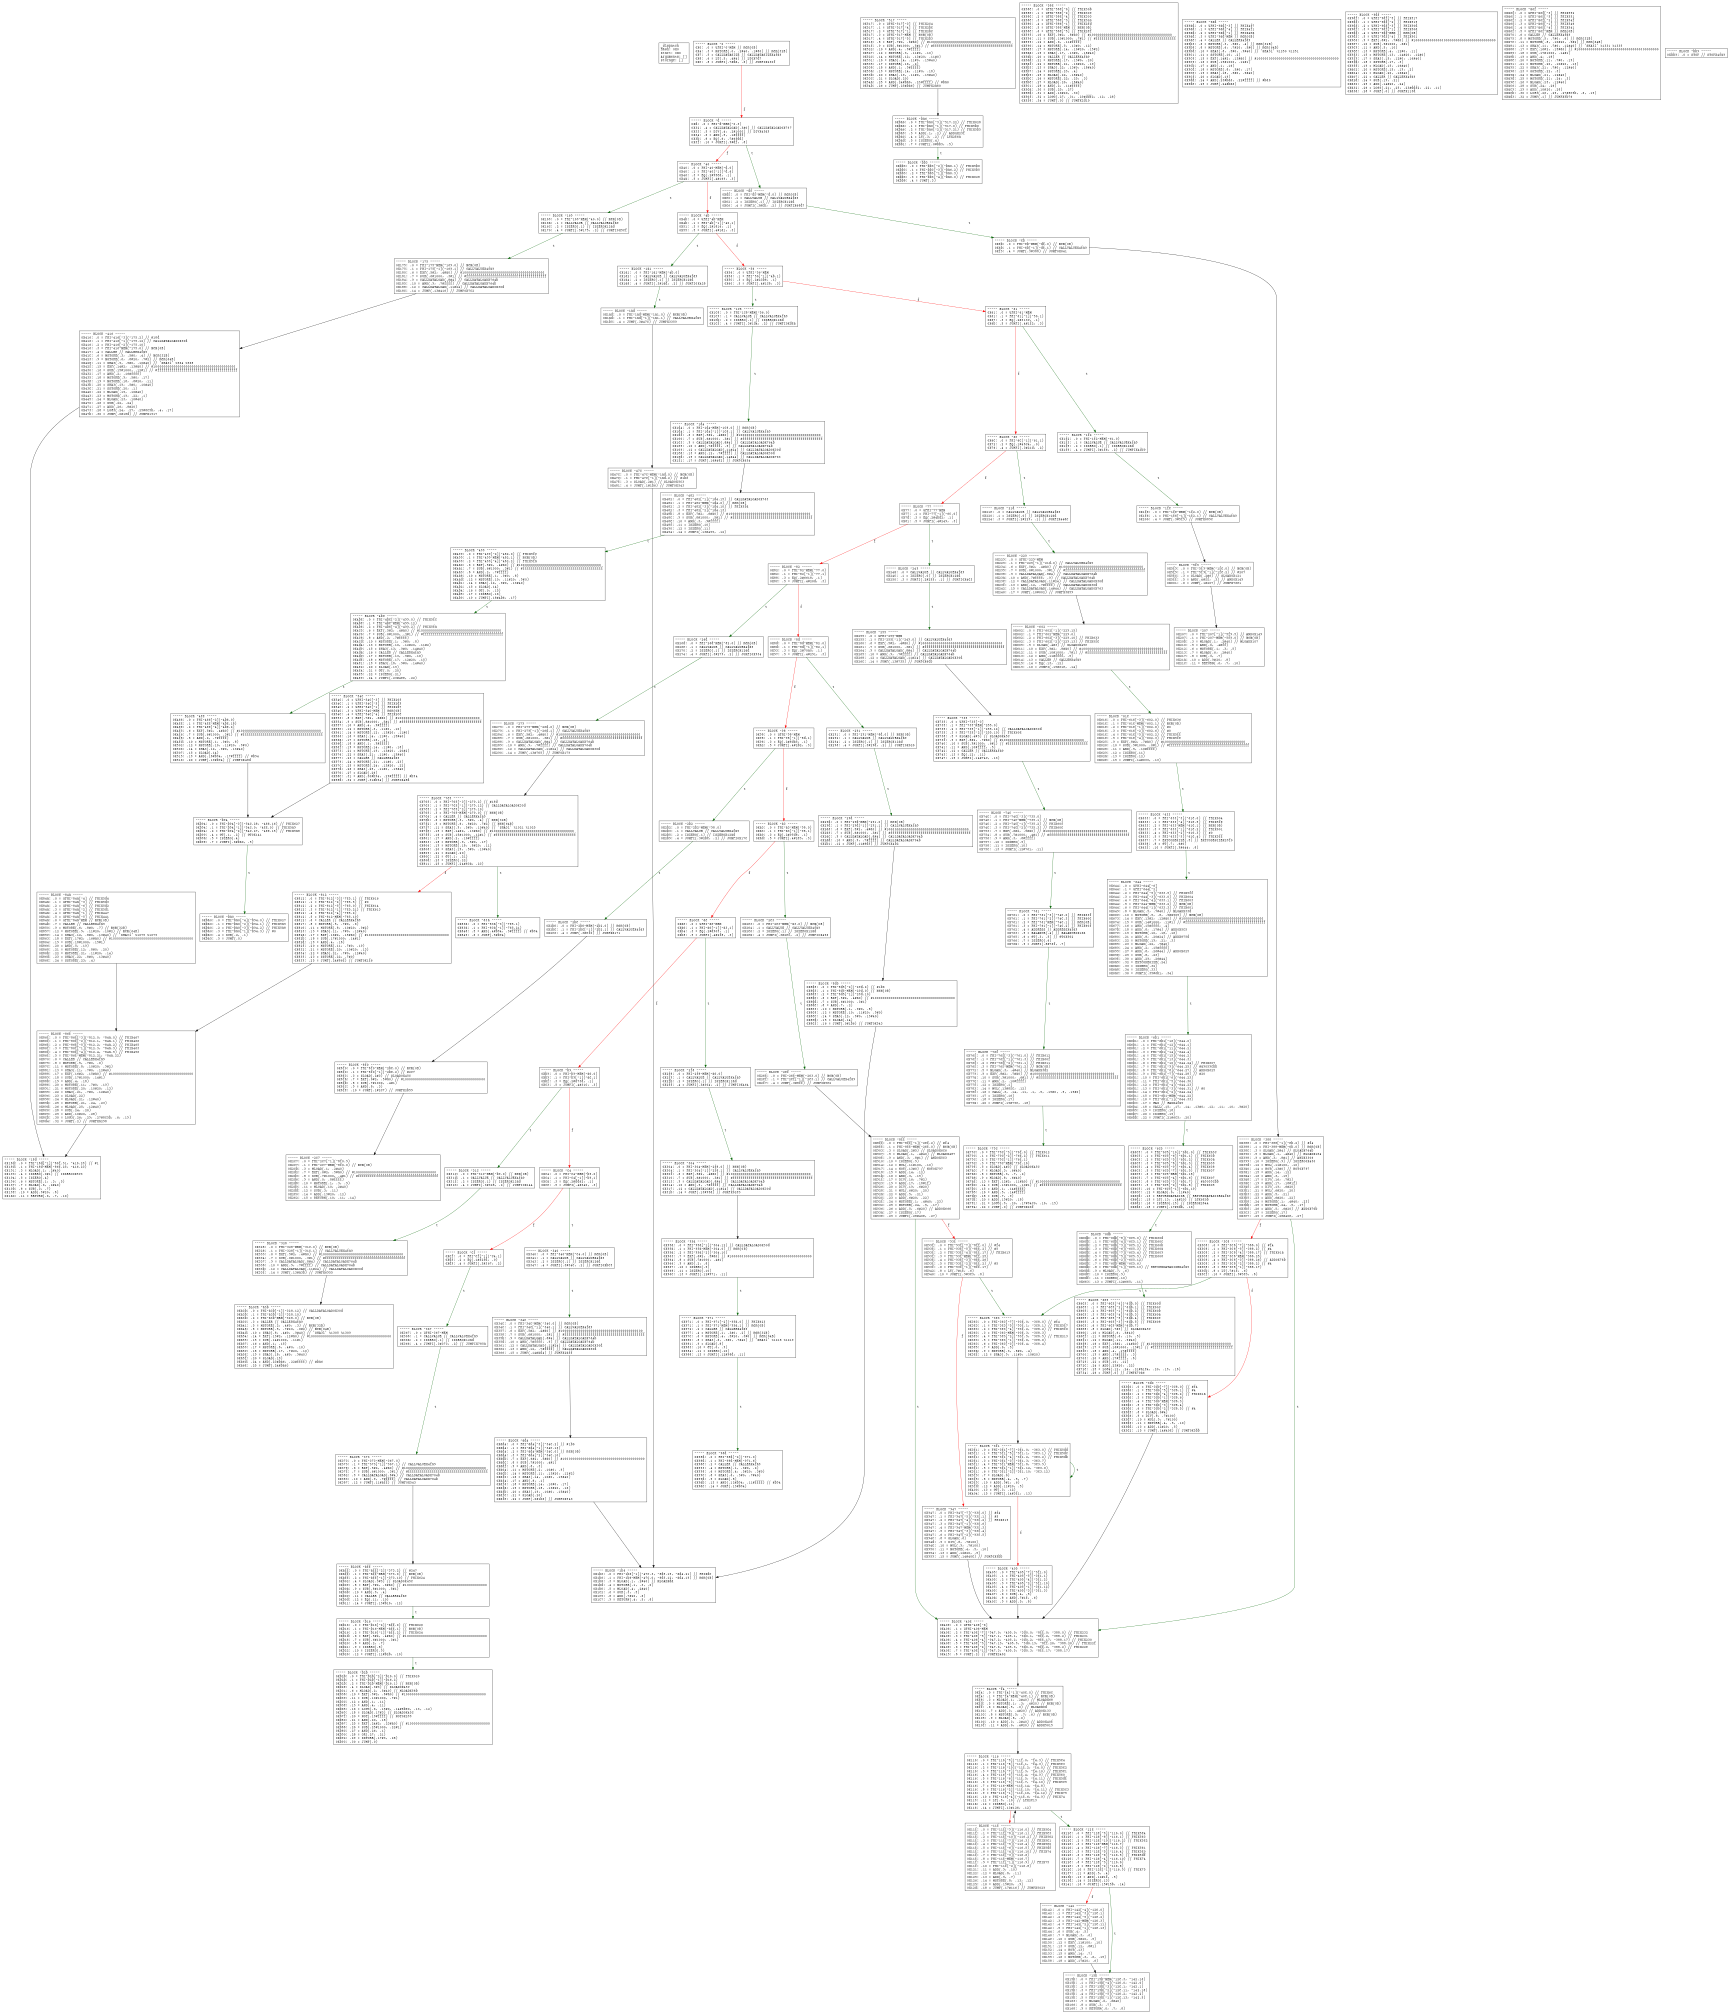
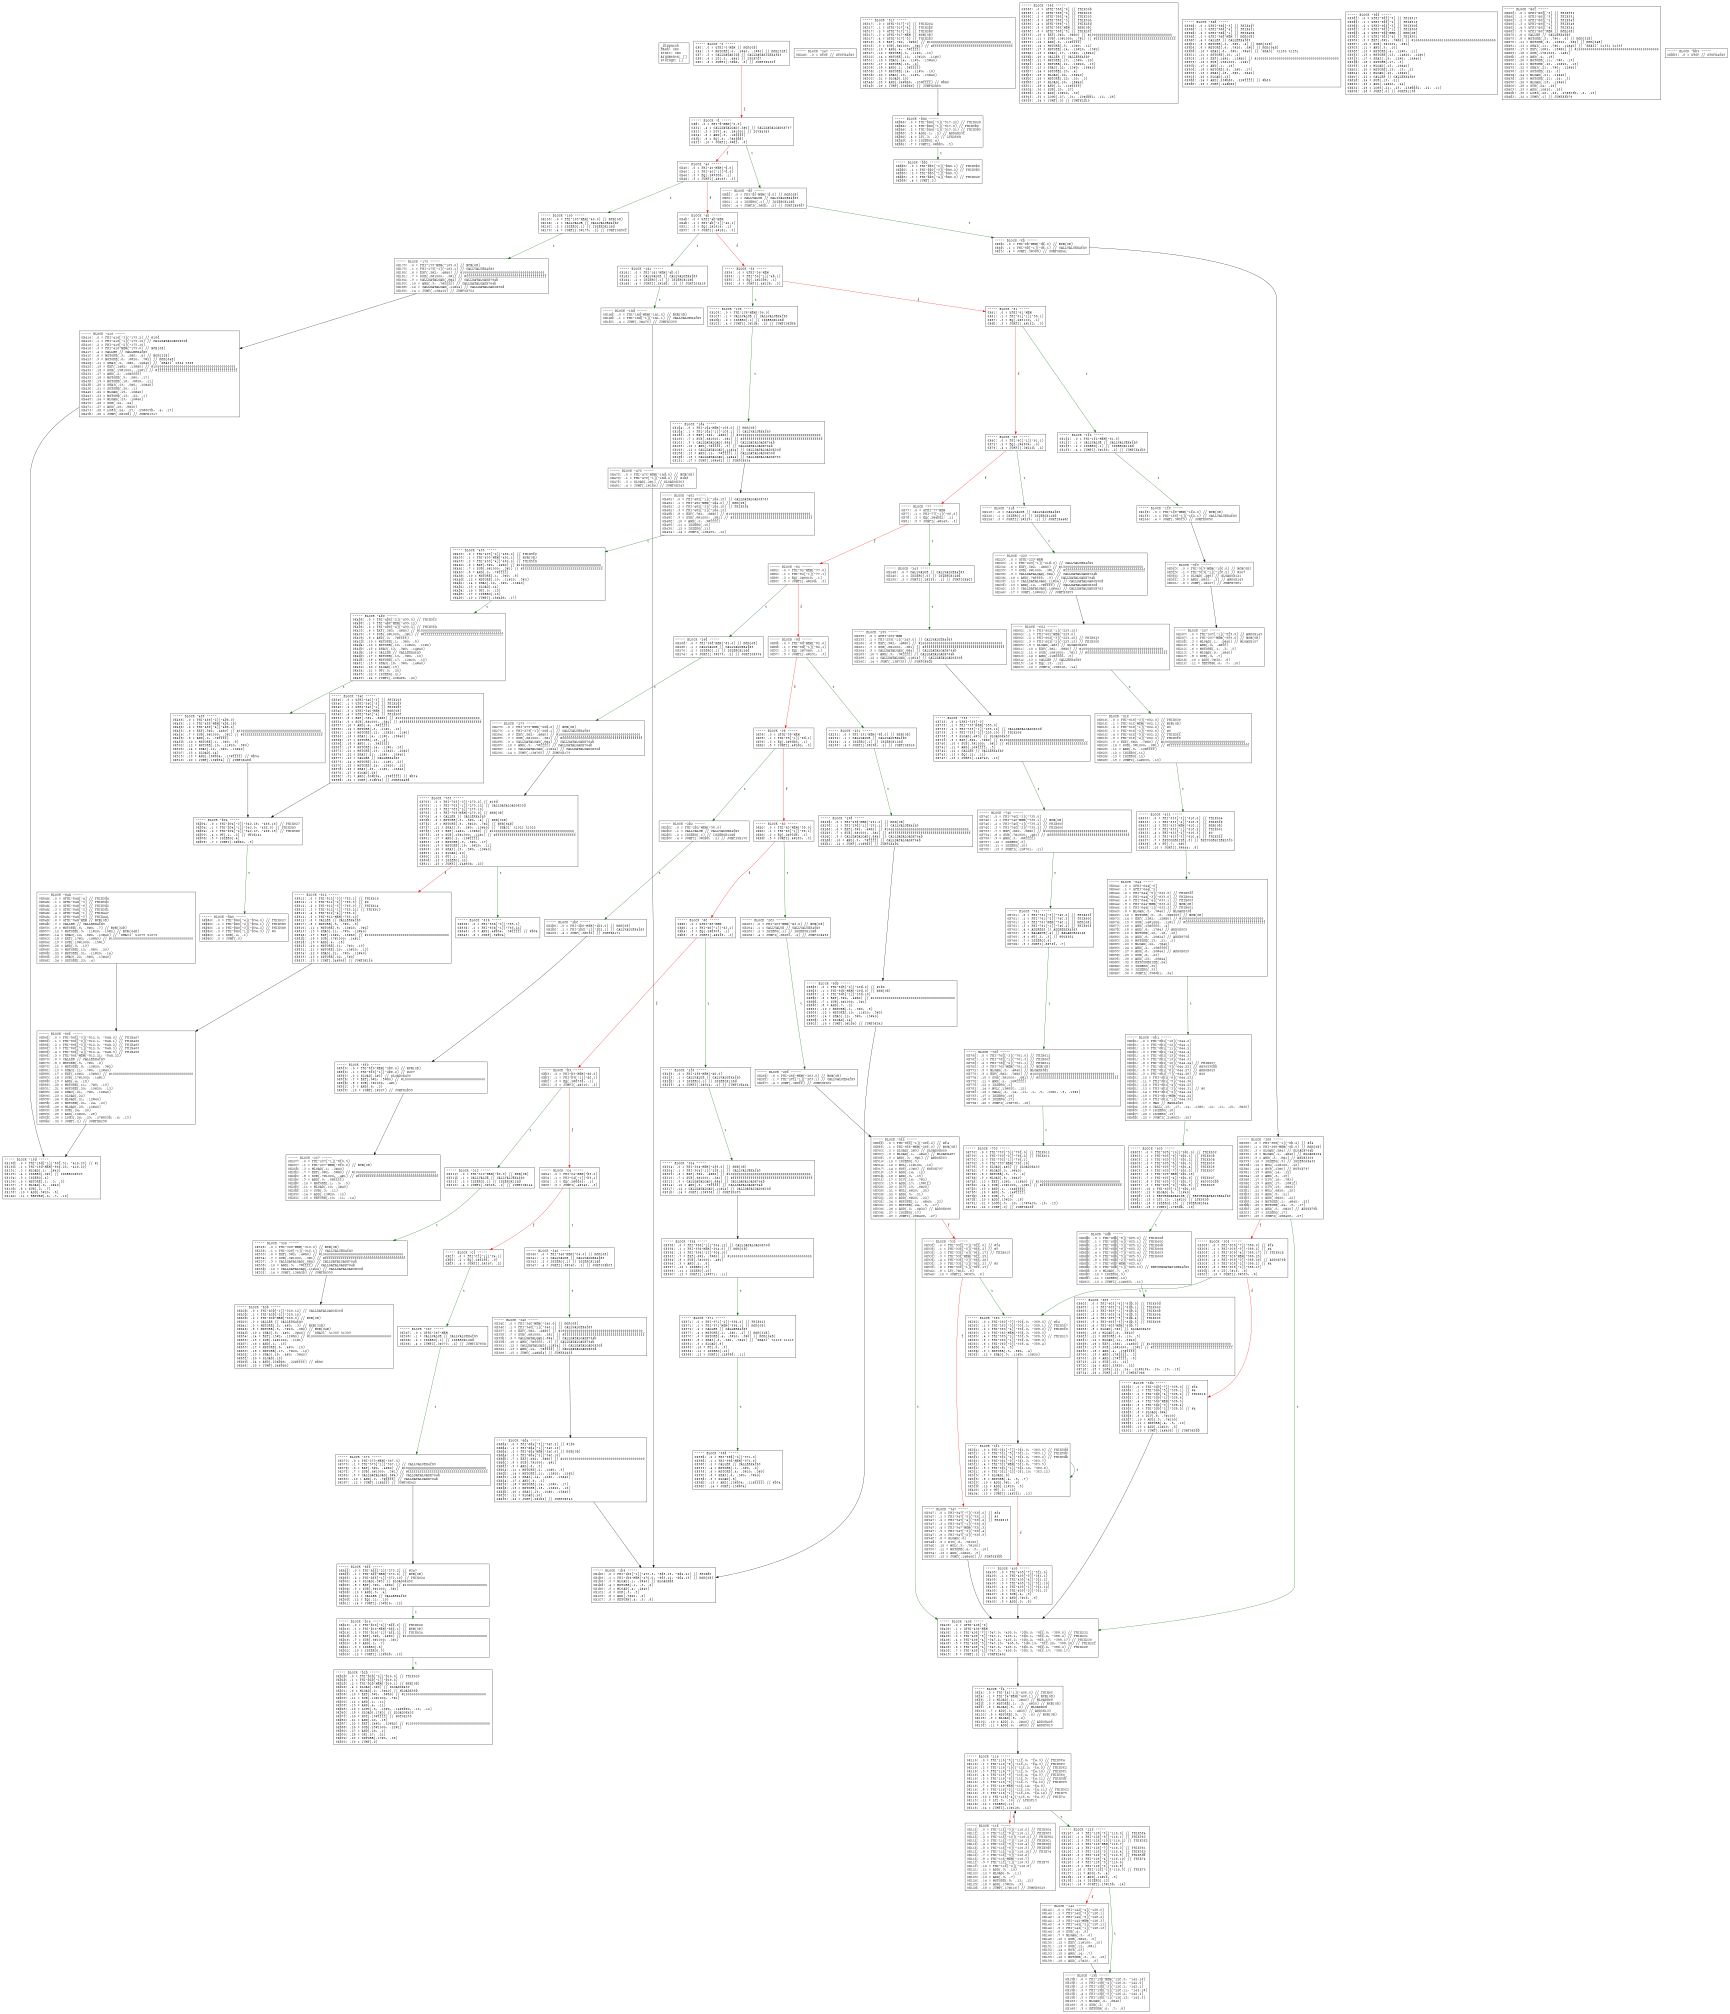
node "----- BLOCK ~247 ----- 0x248: .0 = STOP // STOPx4fa9": added
